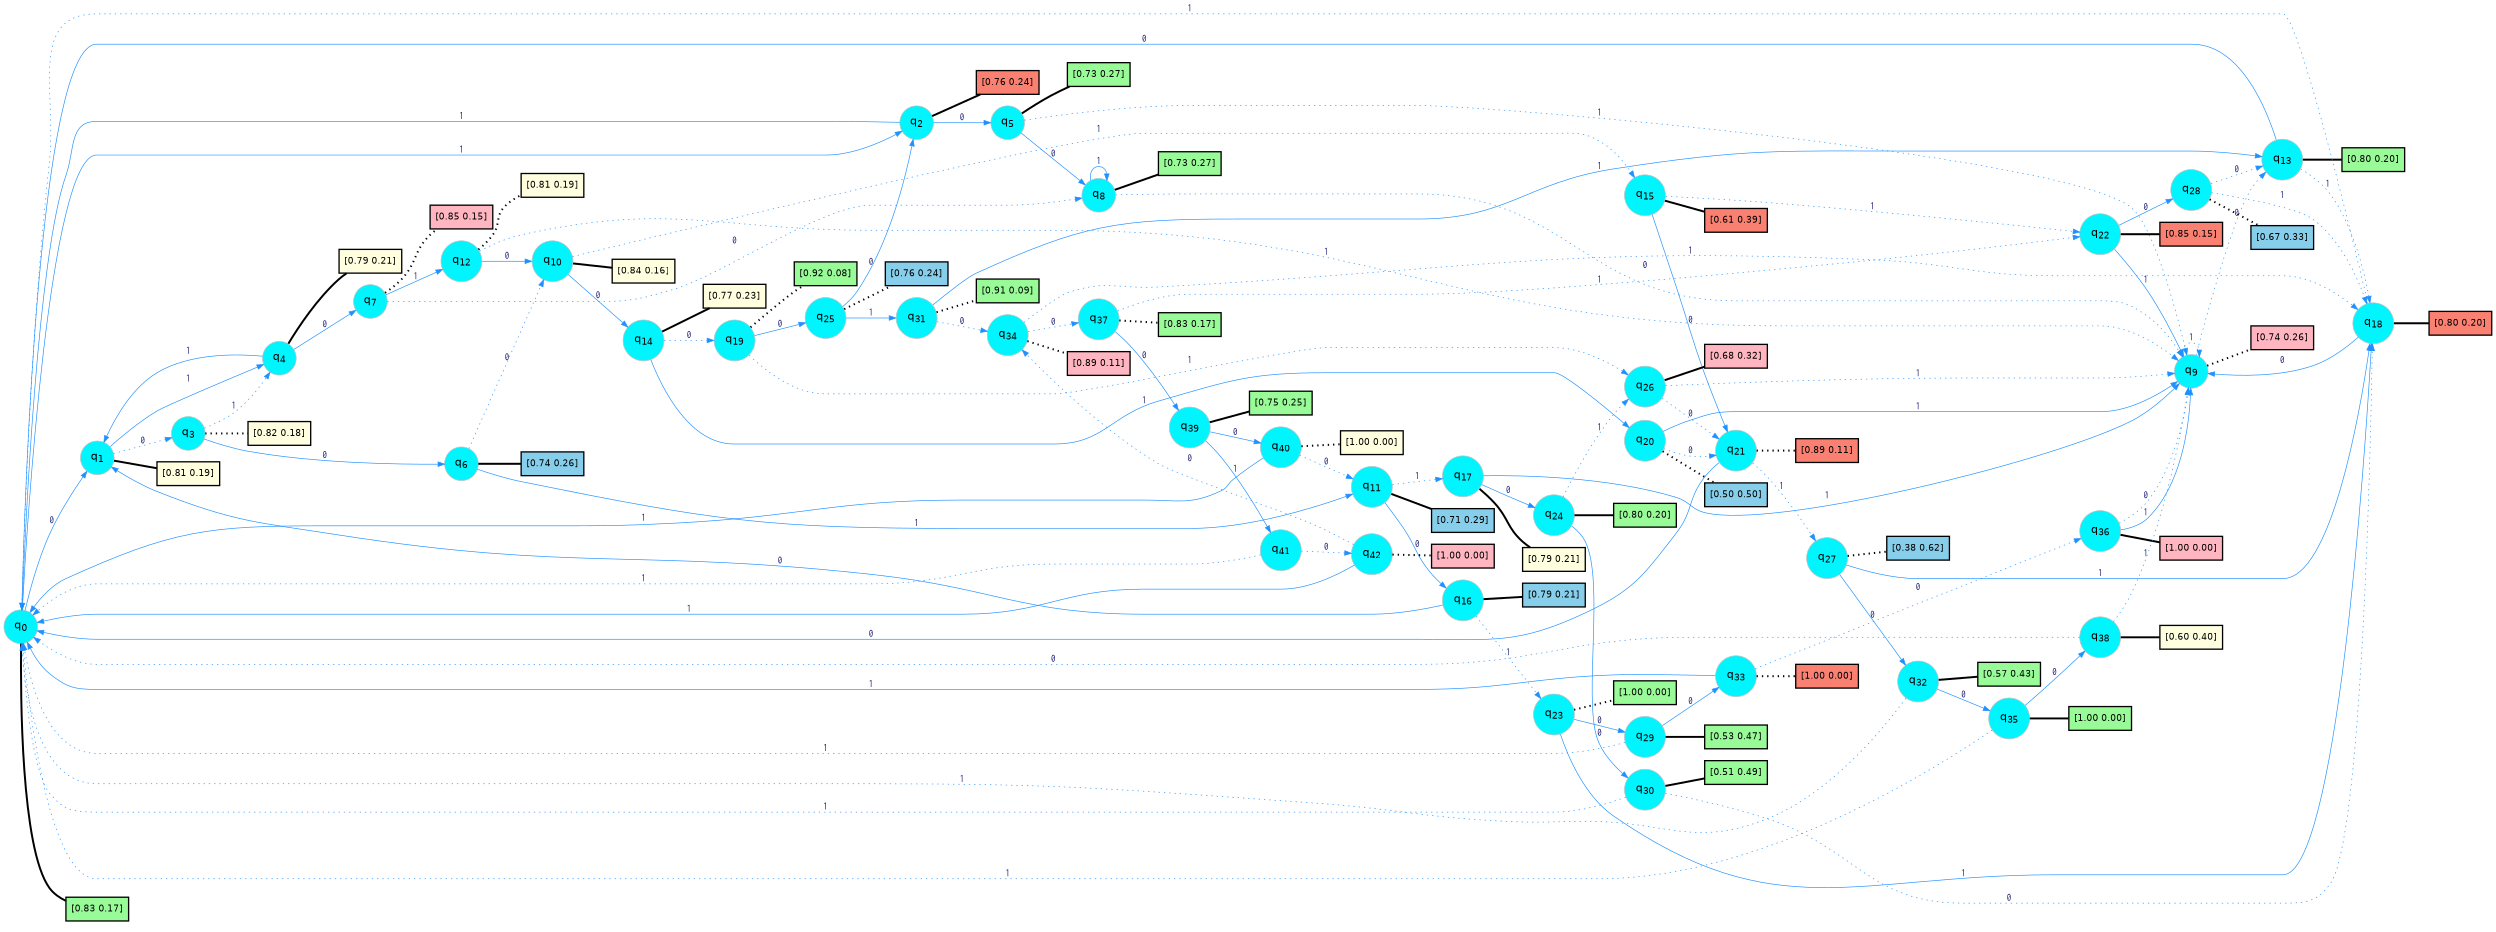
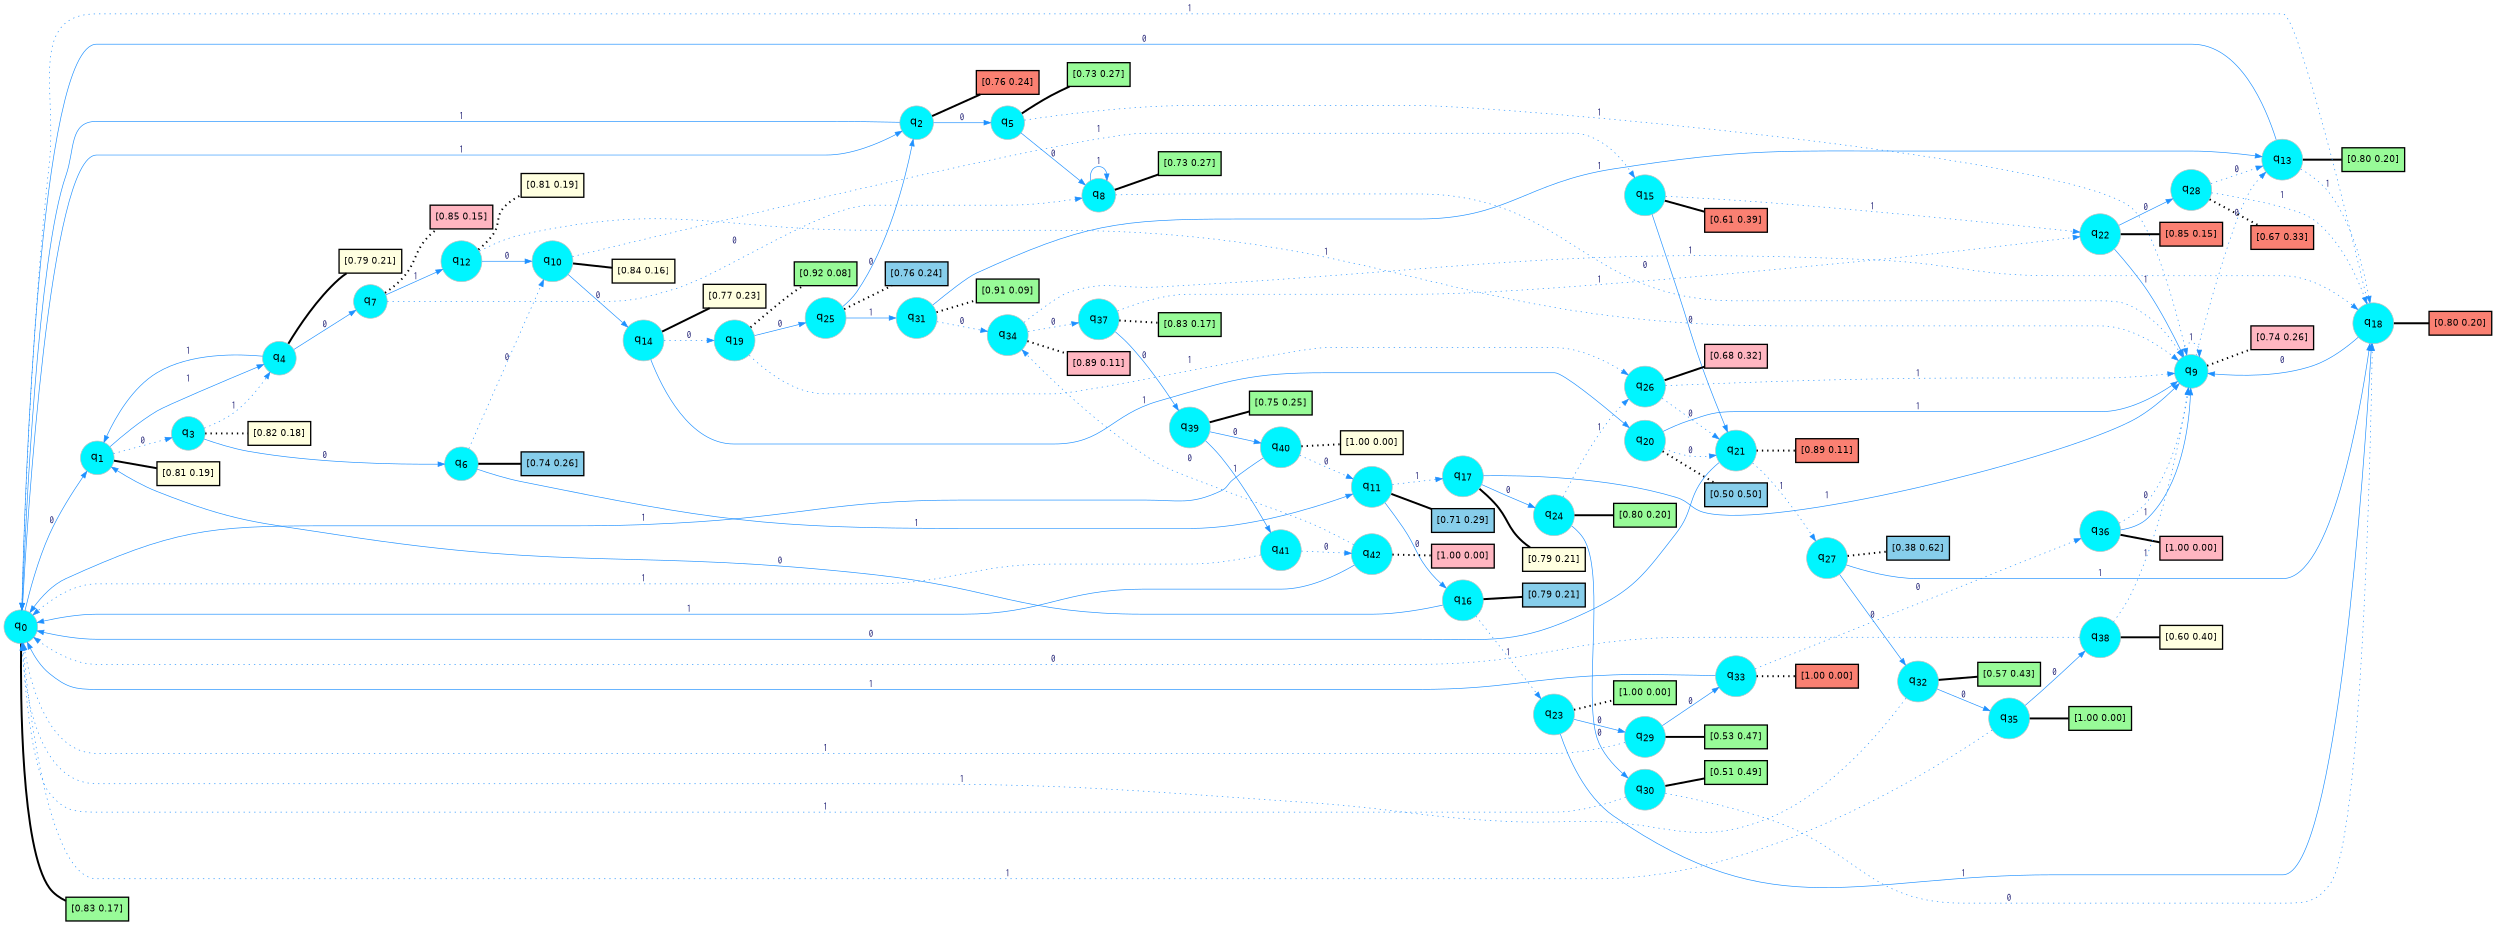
node "[0.67 0.33]": fillcolor skyblue -> salmon
